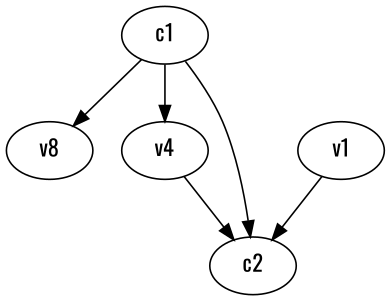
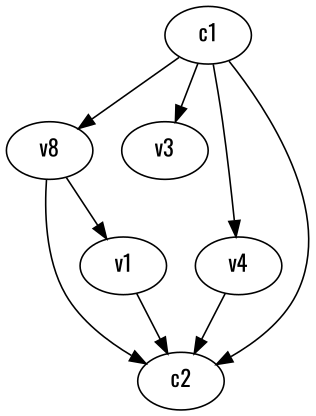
node "v3": added
edge "v8" -> "v1": added
edge "v8" -> "c2": added
